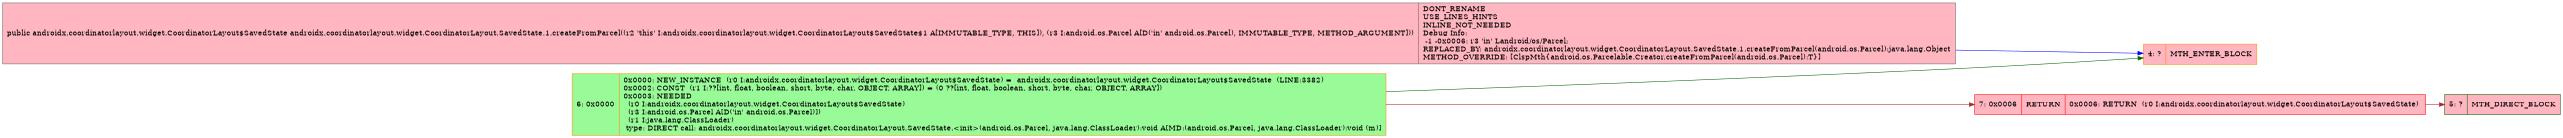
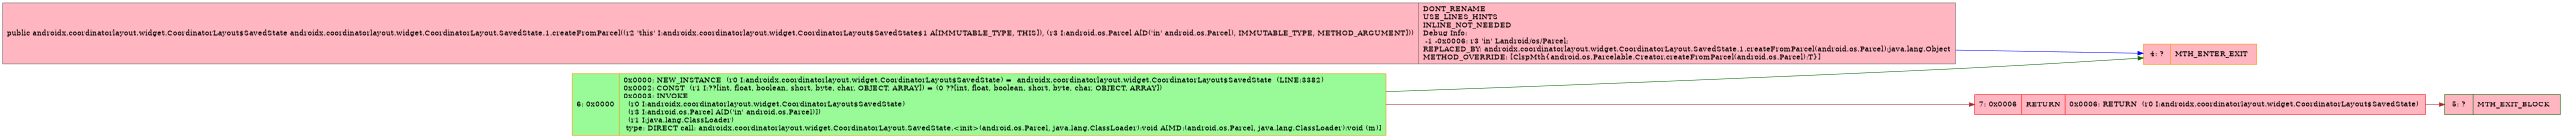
node "4: ?": text "MTH_ENTER_BLOCK" -> "MTH_ENTER_EXIT"
node "6: 0x0000": text "0x0003: NEEDED" -> "0x0003: INVOKE"
node "5: ?": text "MTH_DIRECT_BLOCK" -> "MTH_EXIT_BLOCK"
